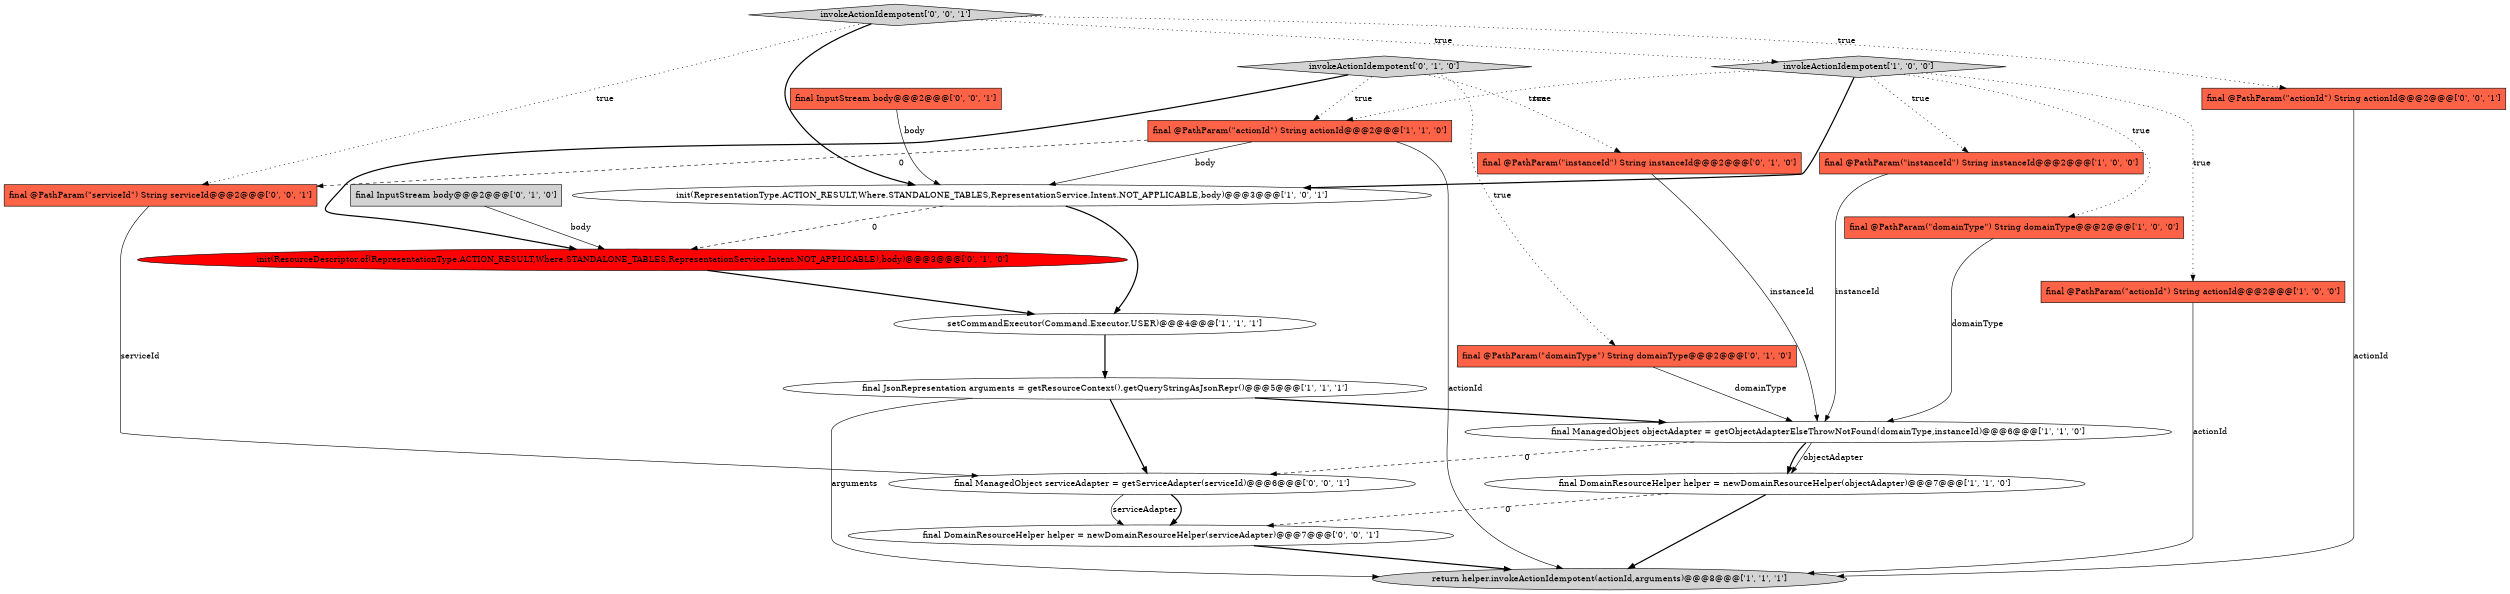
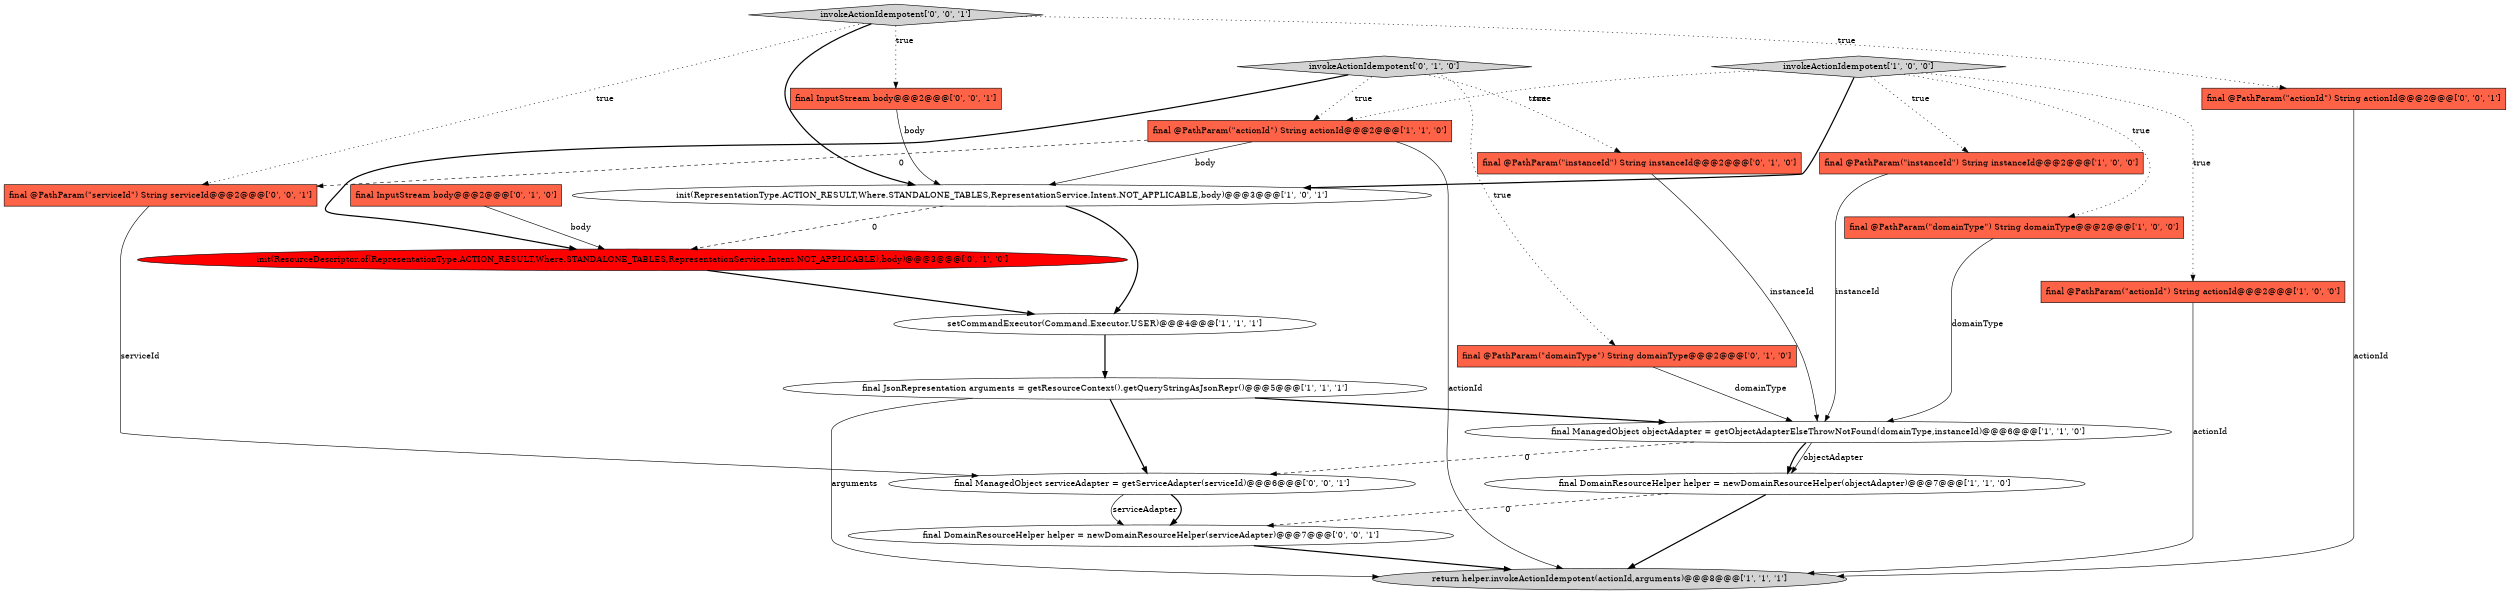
edge "invokeActionIdempotent['0', '0', '1']" -> "invokeActionIdempotent['1', '0', '0']": now "invokeActionIdempotent['0', '0', '1']" -> "final InputStream body@@@2@@@['0', '0', '1']"
node "final InputStream body@@@2@@@['0', '1', '0']": fillcolor lightgray -> tomato
